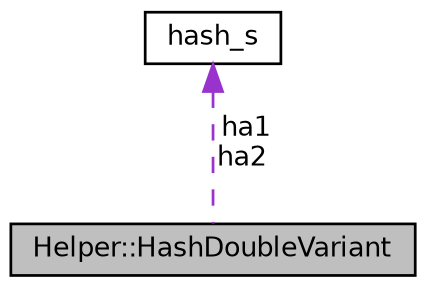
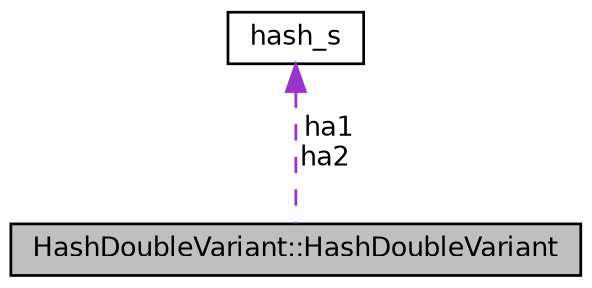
node "Helper::HashDoubleVariant": label "Helper::HashDoubleVariant" -> "HashDoubleVariant::HashDoubleVariant"
